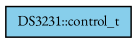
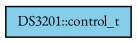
node "DS3231::control_t": label "DS3231::control_t" -> "DS3201::control_t"
